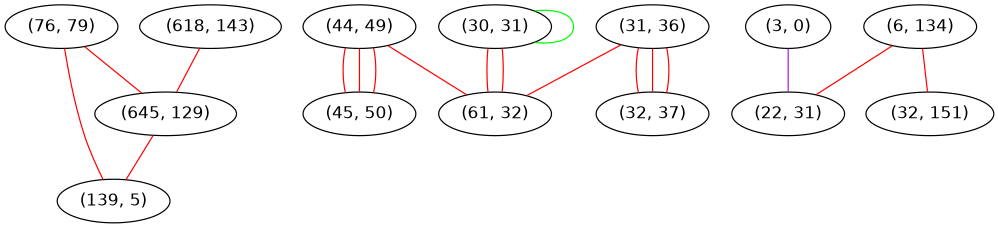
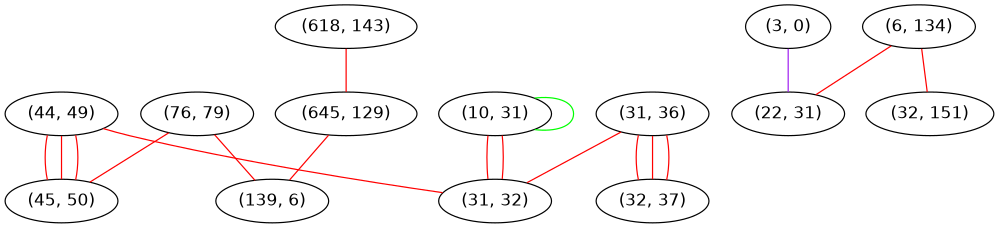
node "(30, 31)": label "(30, 31)" -> "(10, 31)"
edge "(76, 79)" -- "(645, 129)": now "(76, 79)" -- "(45, 50)"
node "(61, 32)": label "(61, 32)" -> "(31, 32)"
node "(139, 5)": label "(139, 5)" -> "(139, 6)"
